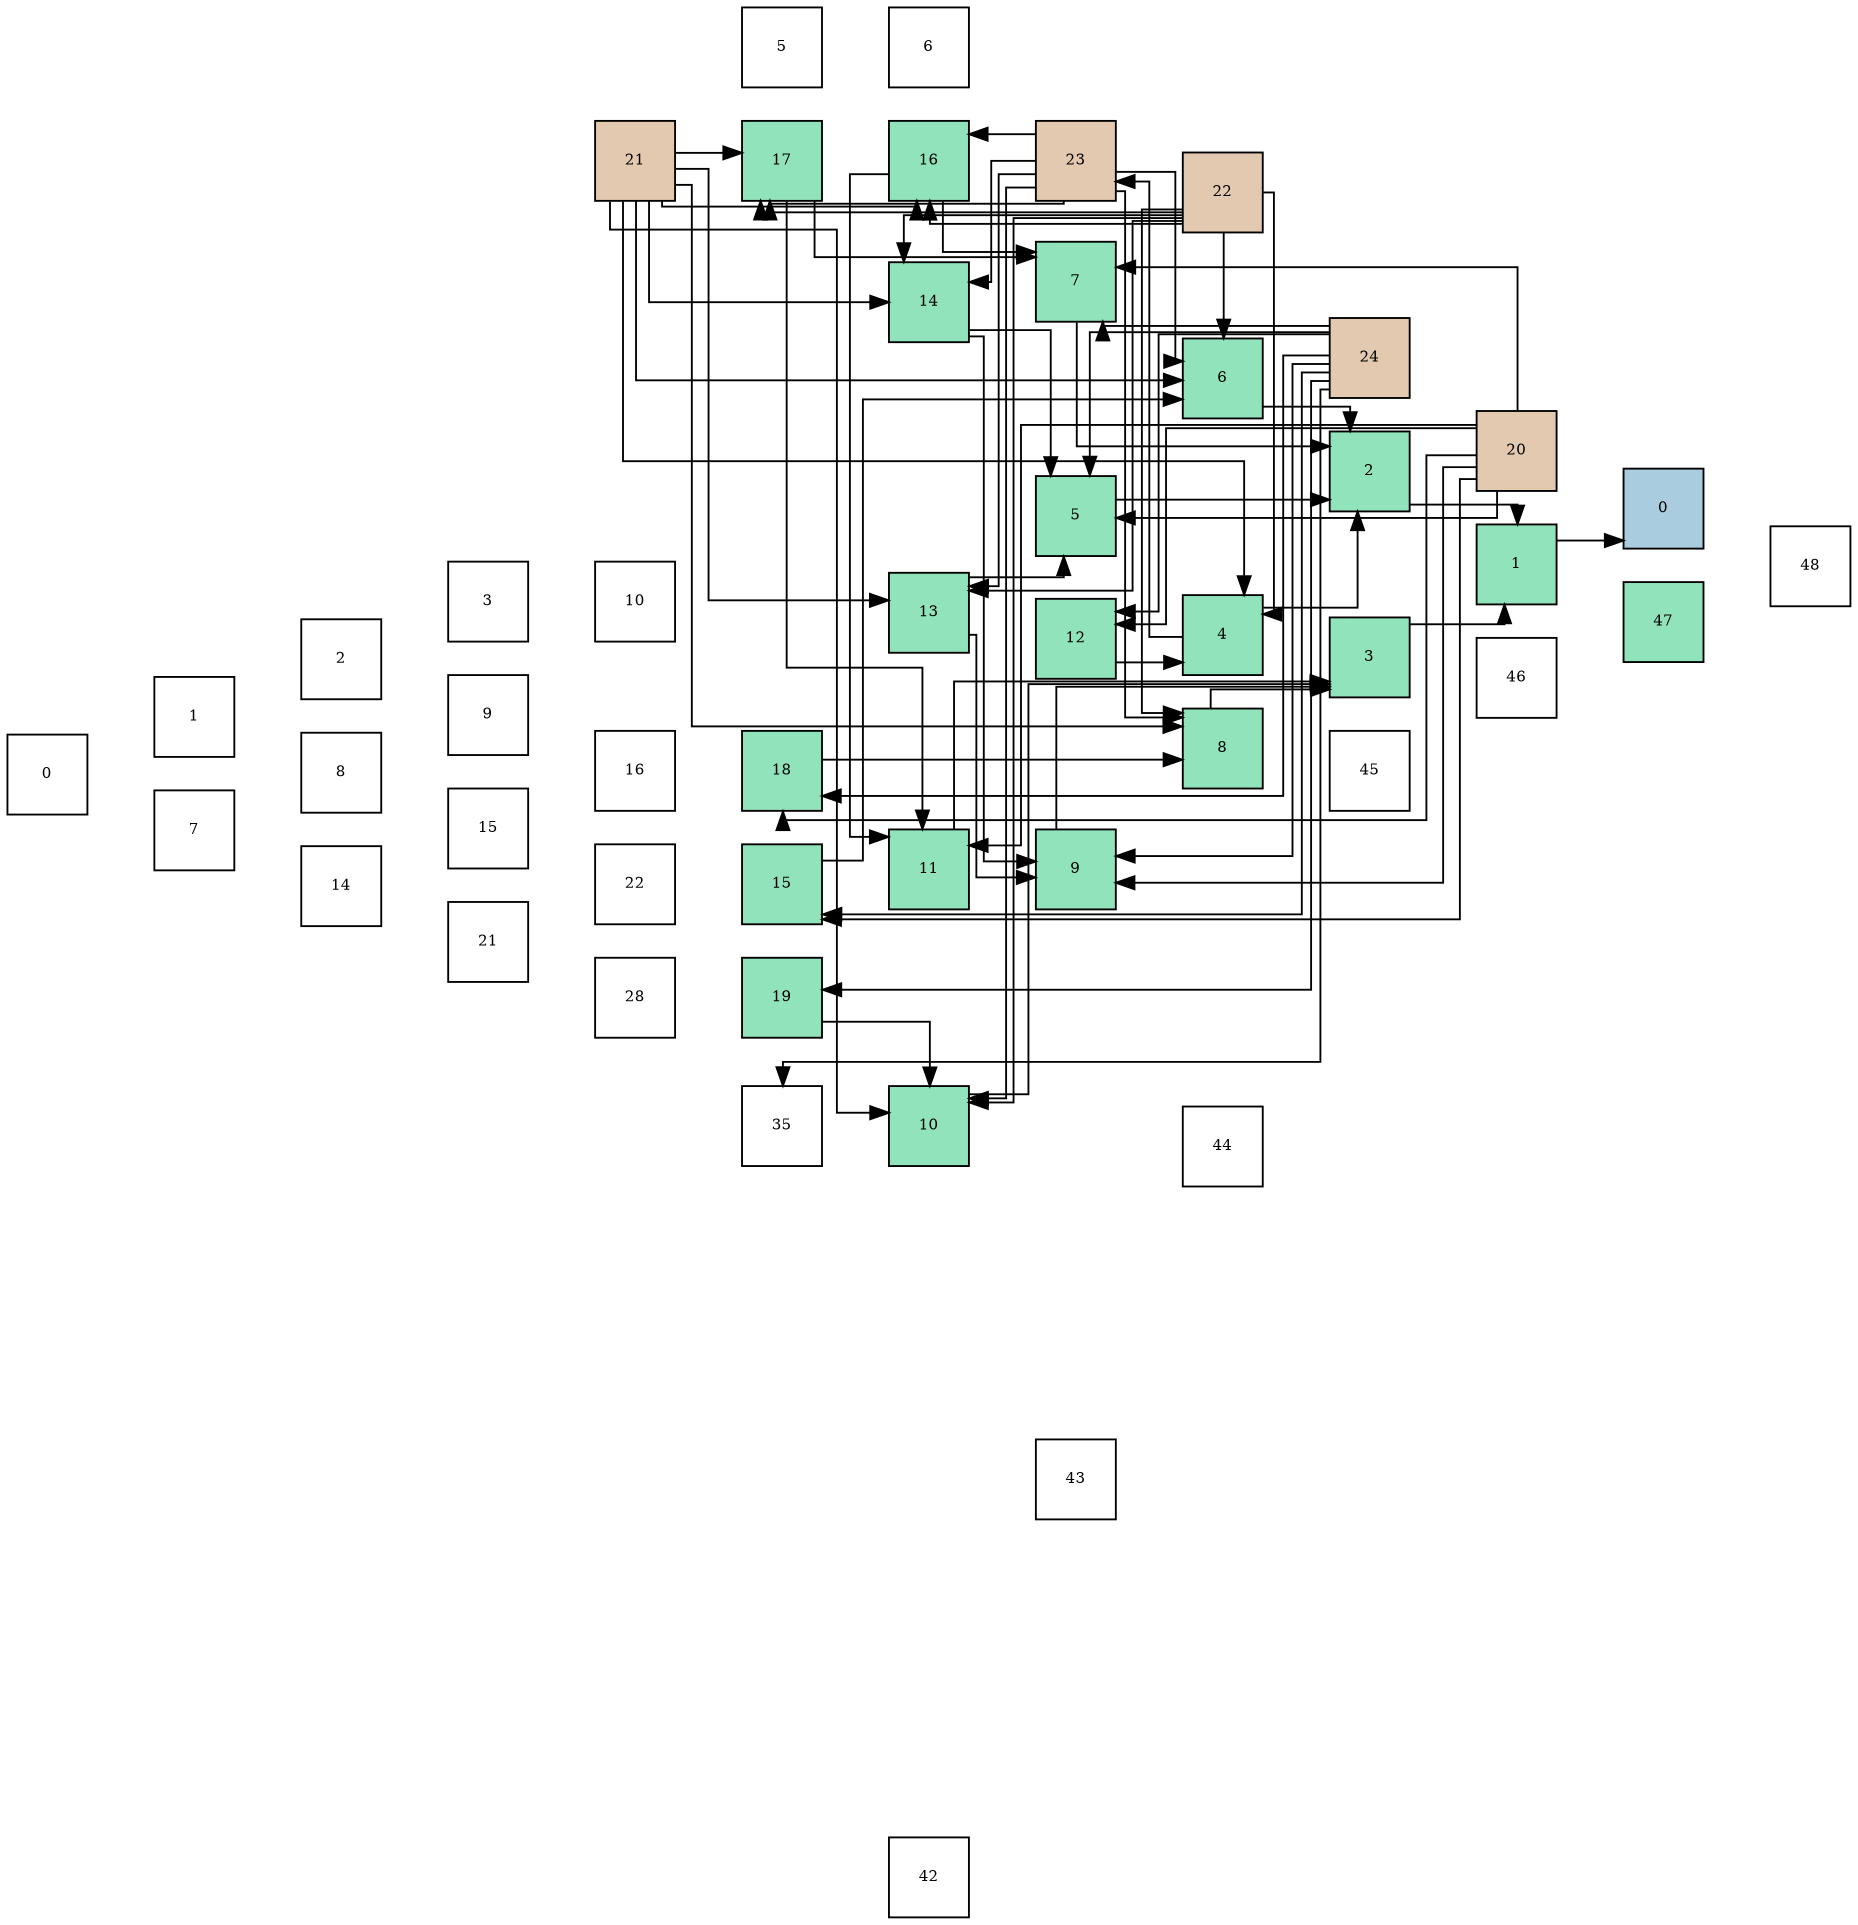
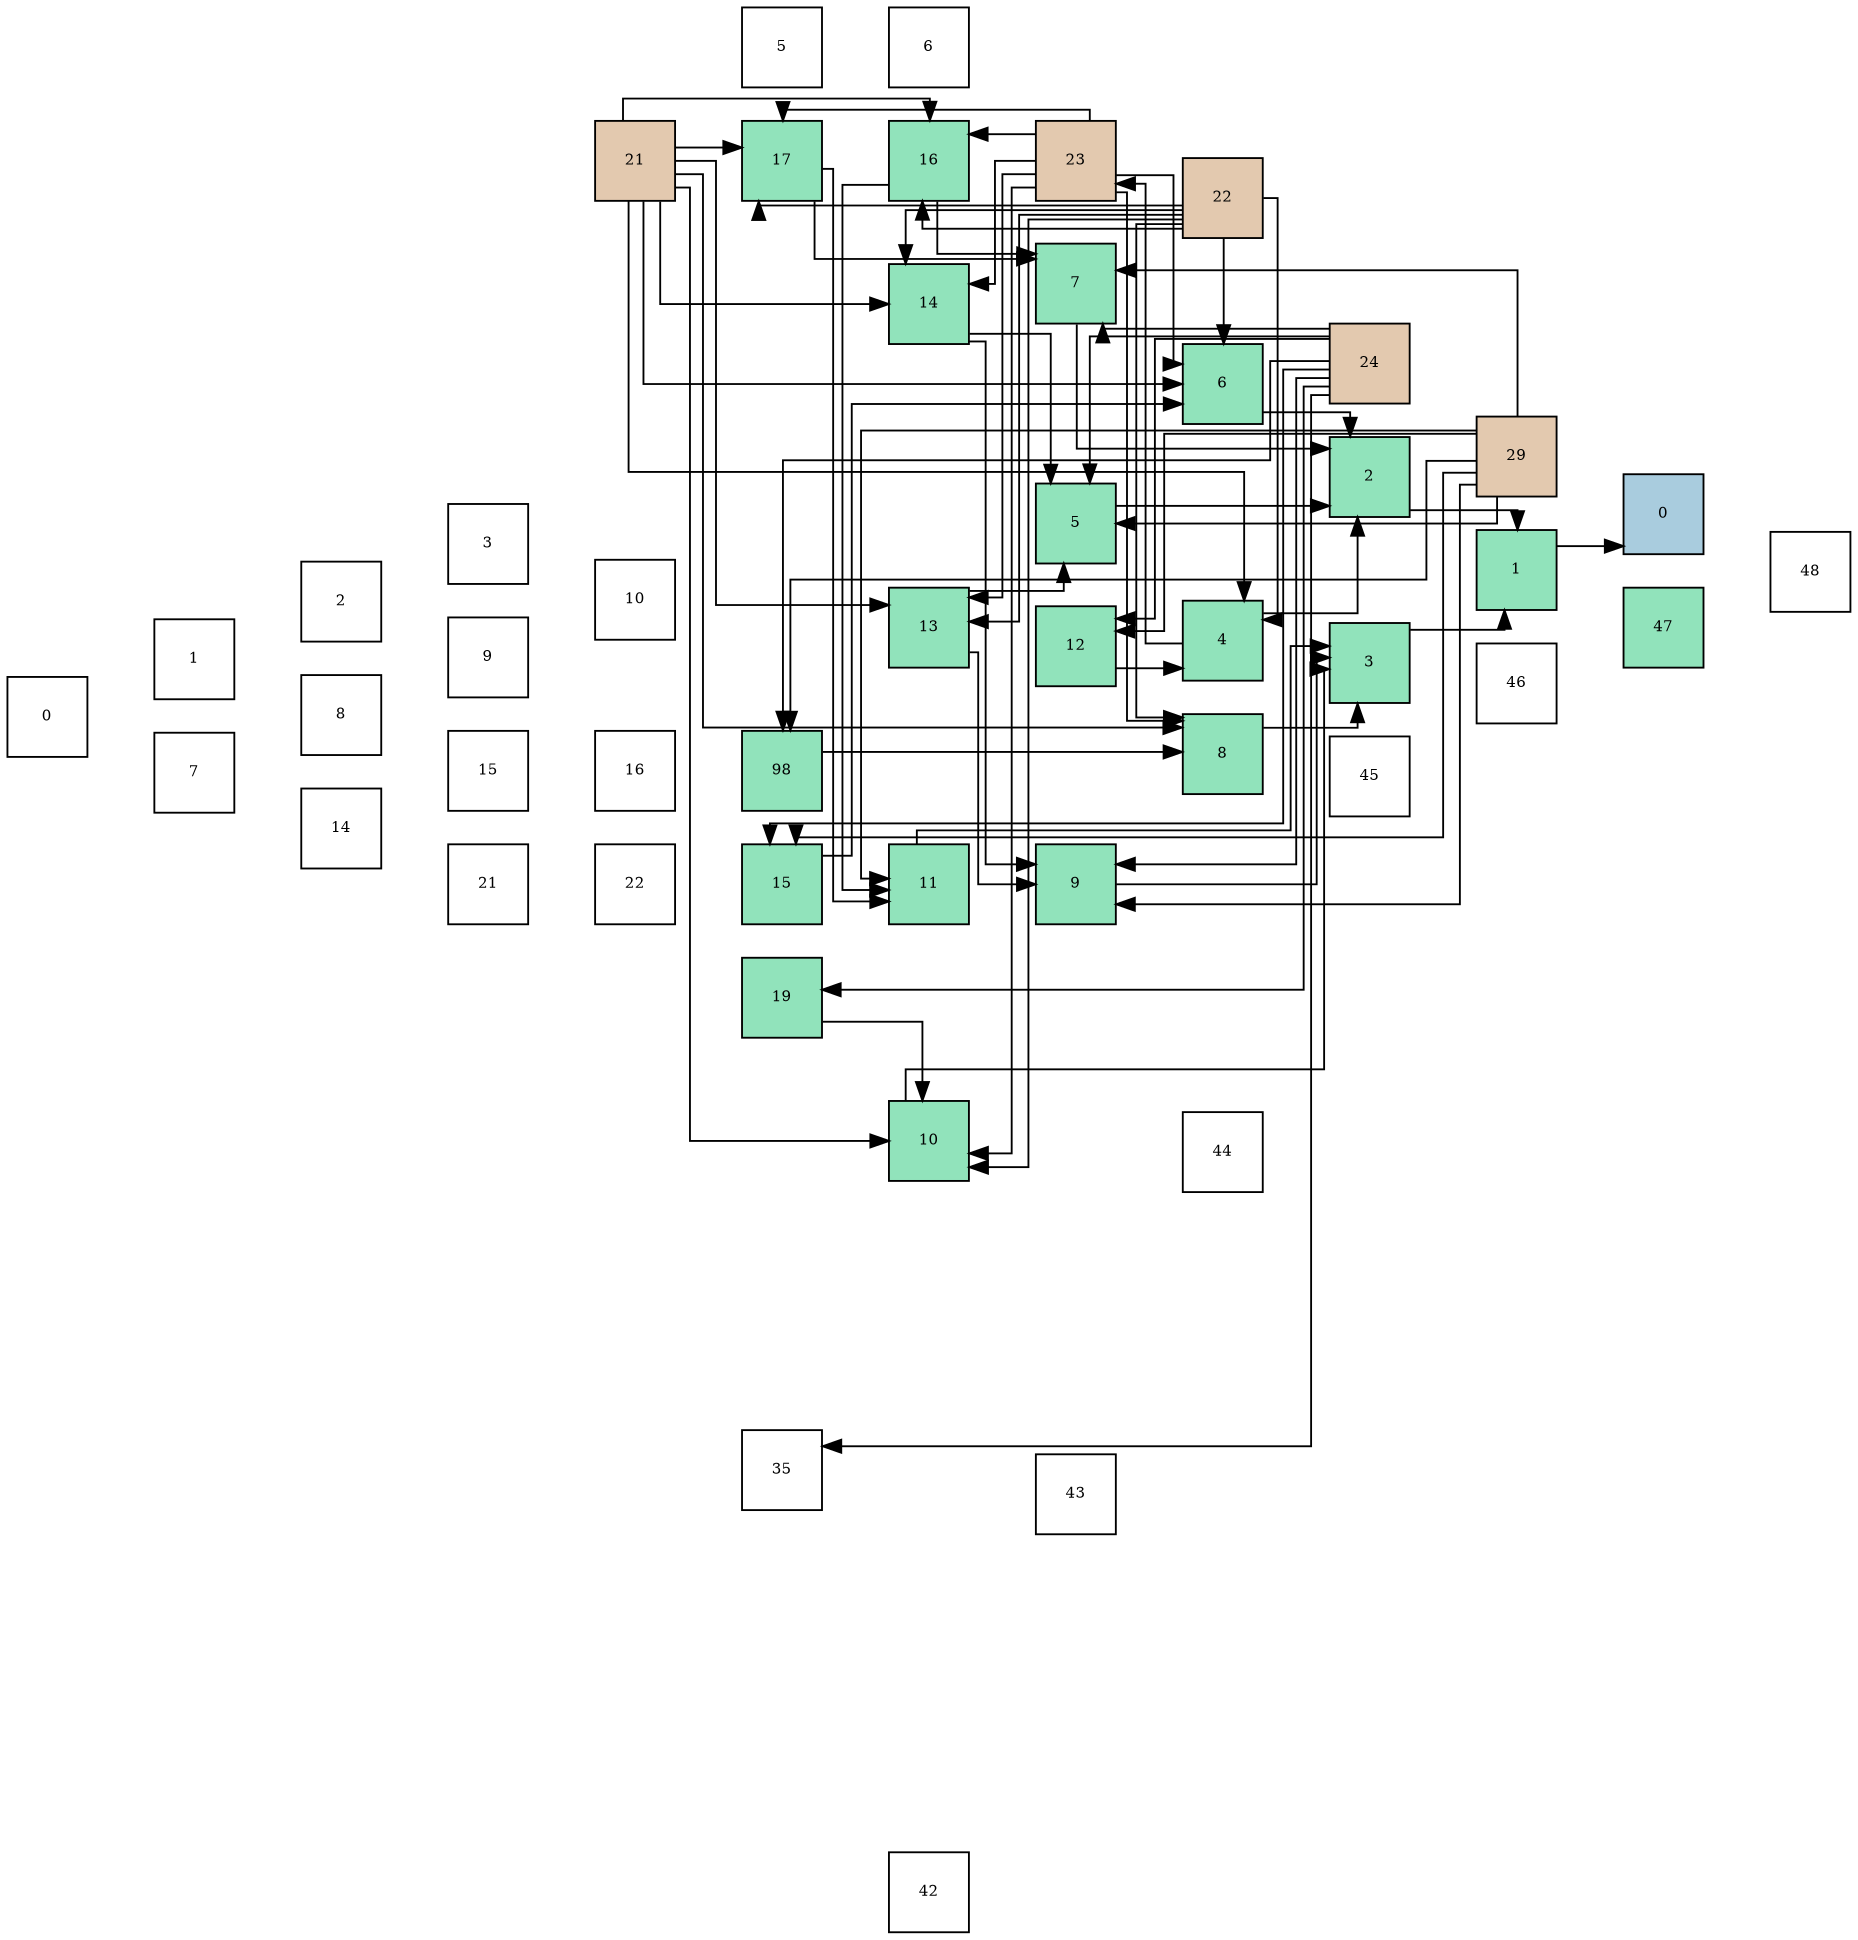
node "20": label "20" -> "29"
node "18": label "18" -> "98"
node "28": removed
